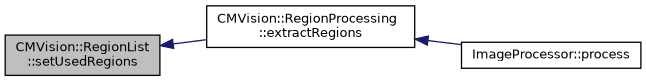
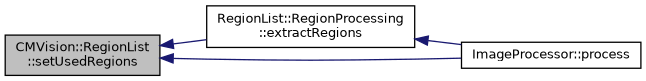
node "CMVision::RegionProcessing ::extractRegions": label "CMVision::RegionProcessing ::extractRegions" -> "RegionList::RegionProcessing ::extractRegions"
edge "ImageProcessor::process" -> "CMVision::RegionList ::setUsedRegions": added
